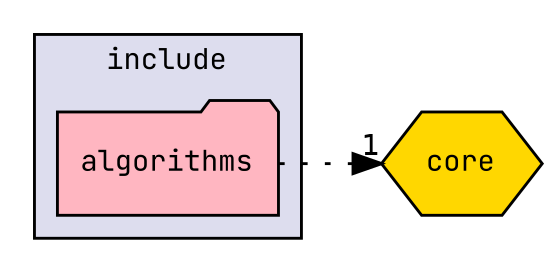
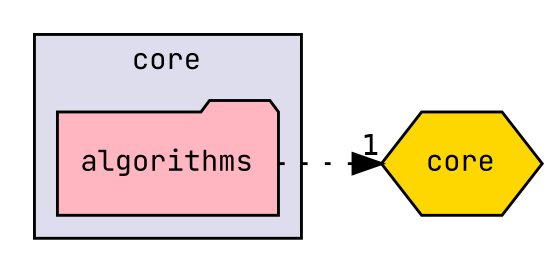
cluster "include": label "include" -> "core"
